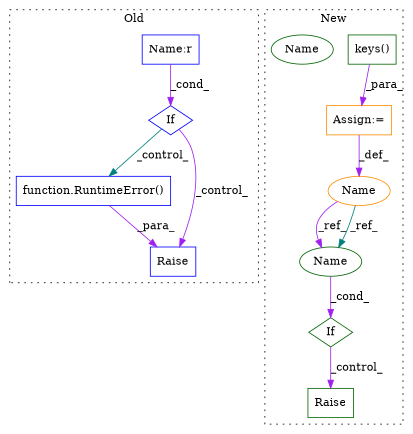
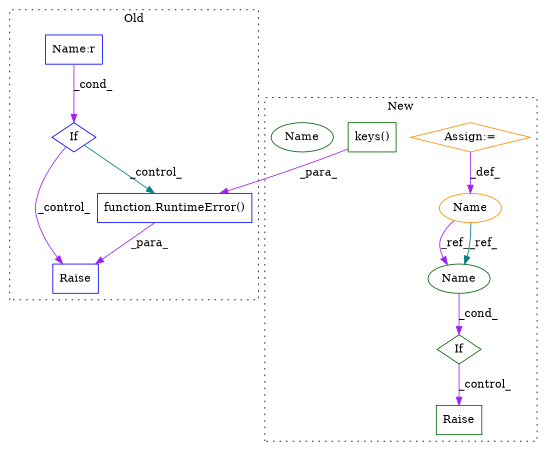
edge "keys()" -> "Assign:=": now "keys()" -> "function.RuntimeError()"
node "Assign:=": shape box -> diamond
